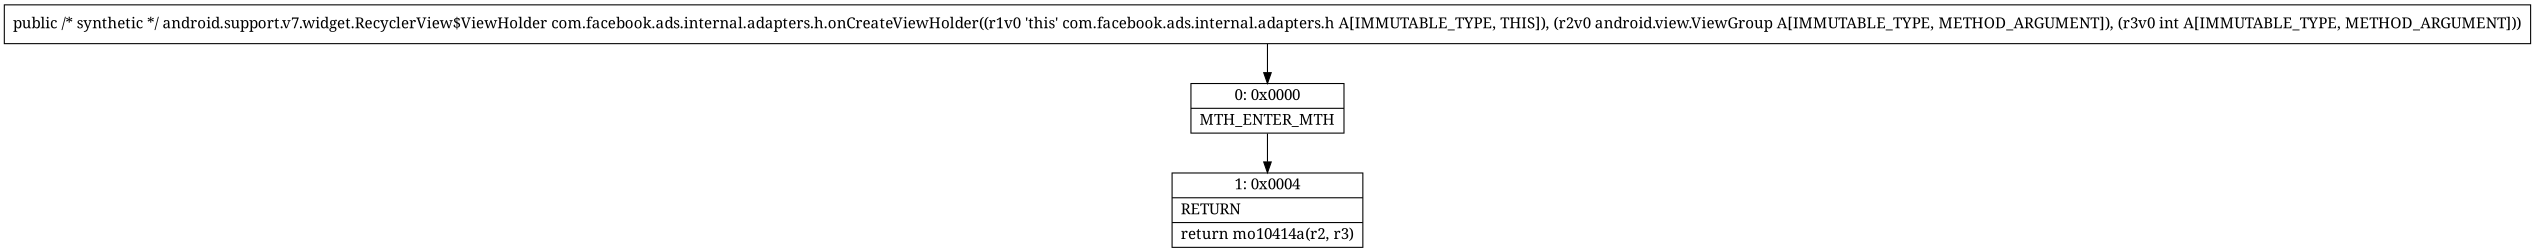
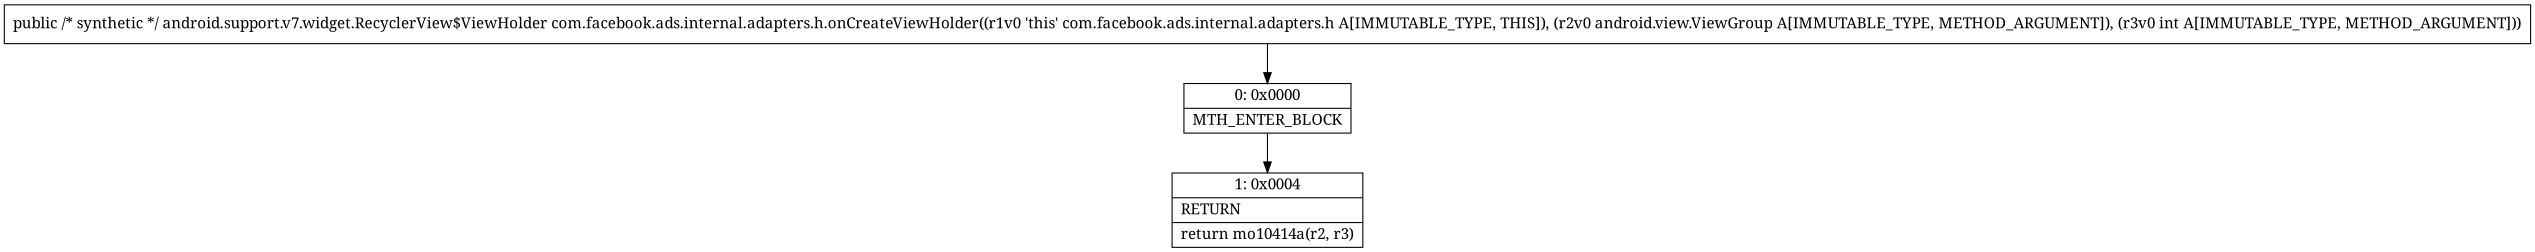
node "0: 0x0000": text "MTH_ENTER_MTH" -> "MTH_ENTER_BLOCK"
